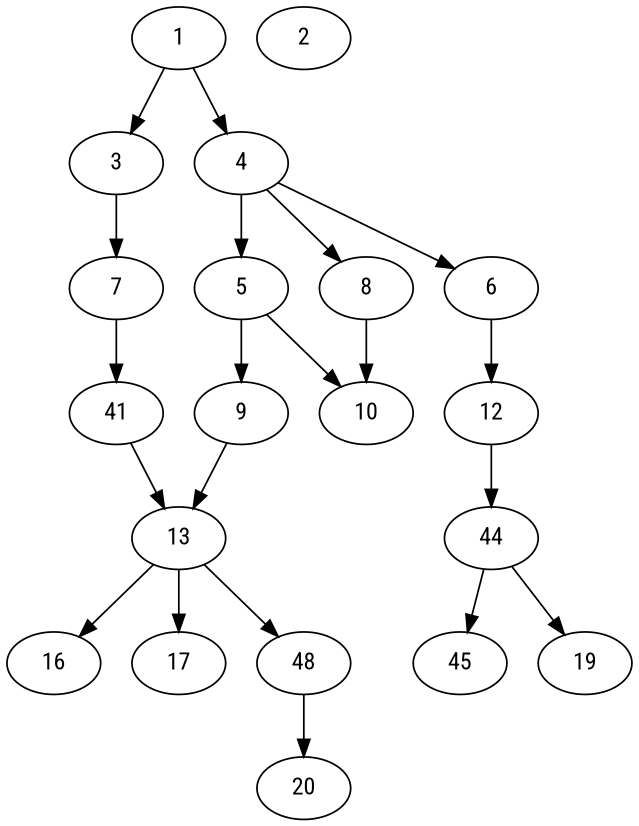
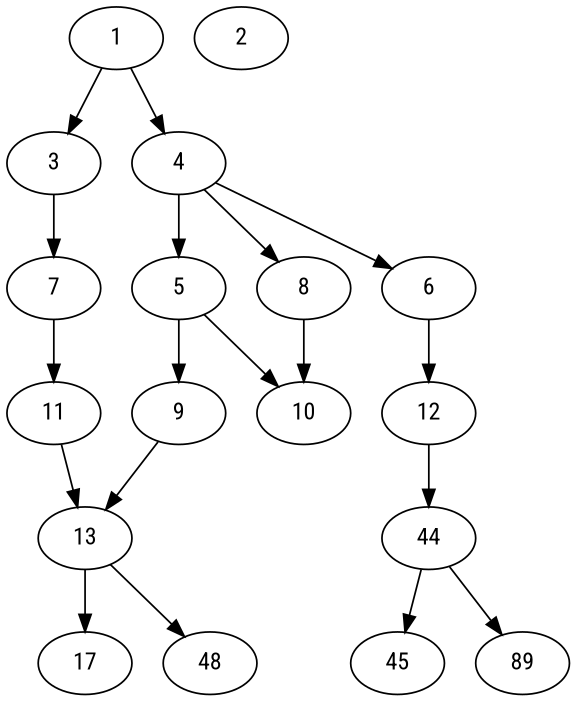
node "41": label "41" -> "11"
node "16": removed
node "19": label "19" -> "89"
node "20": removed
